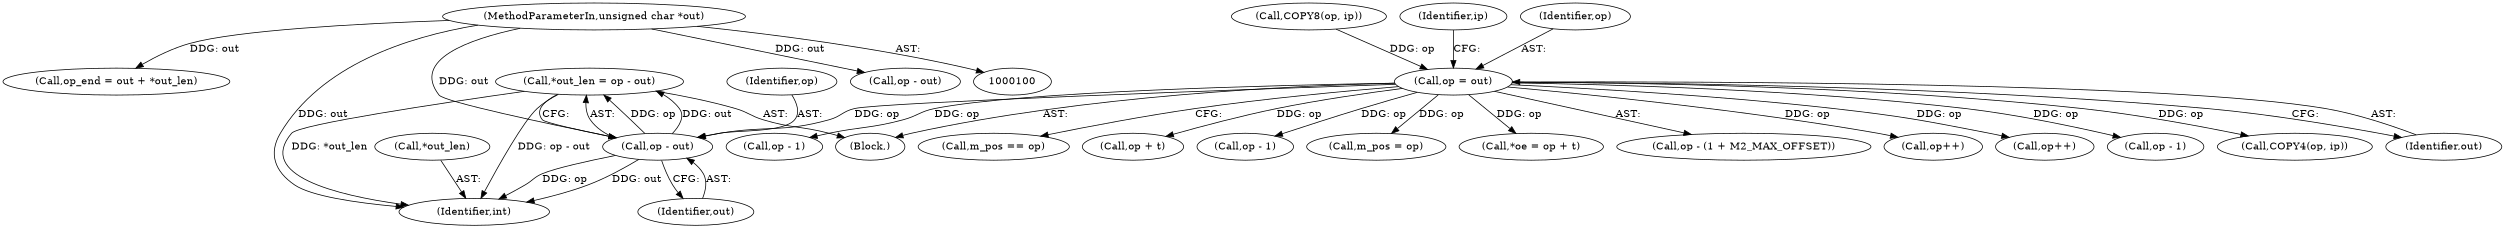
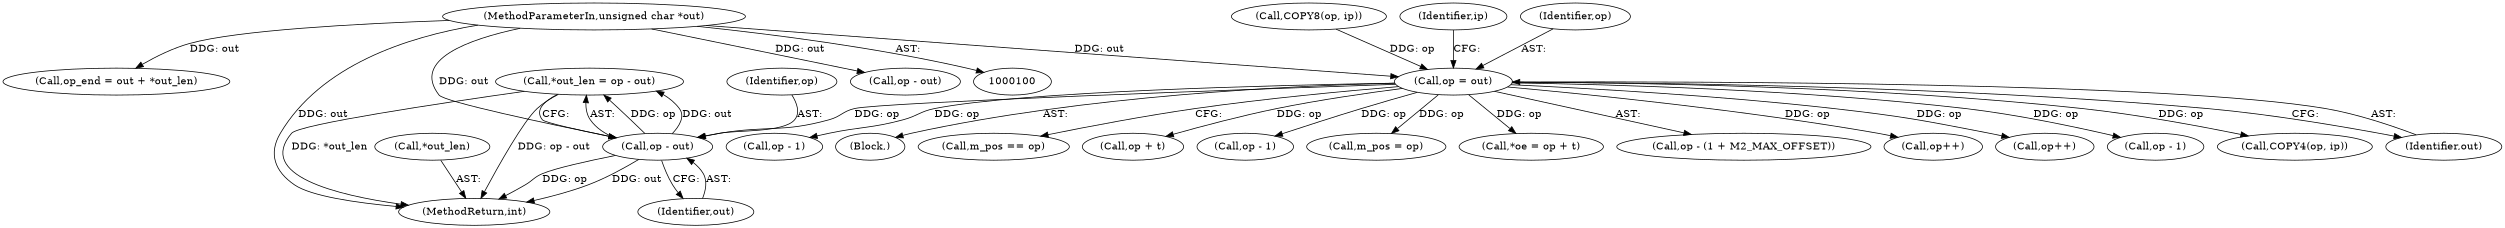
edge "(MethodParameterIn,unsigned char *out)" -> "(Call,op = out)": added, label "DDG: out"
edge "(Call,*out_len = op - out)" -> "(Block,)": removed, label "AST:"
node "(Identifier,int)": label "(Identifier,int)" -> "(MethodReturn,int)"
